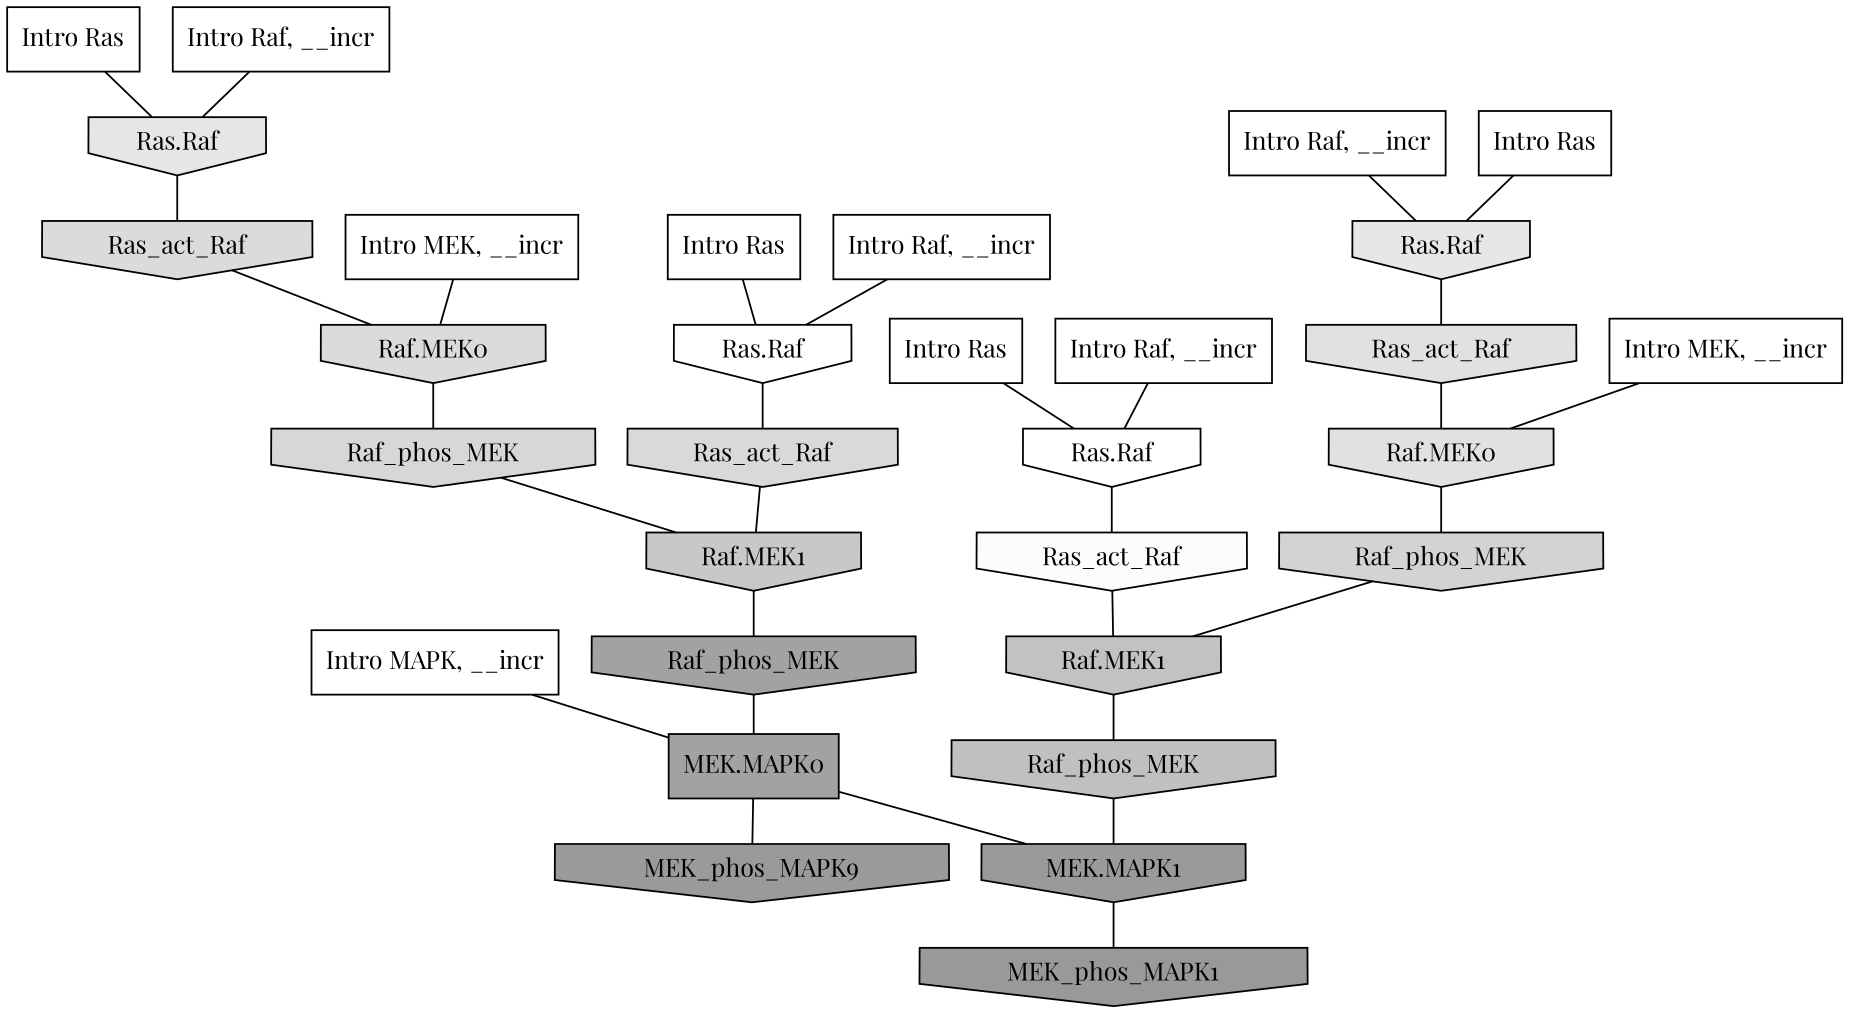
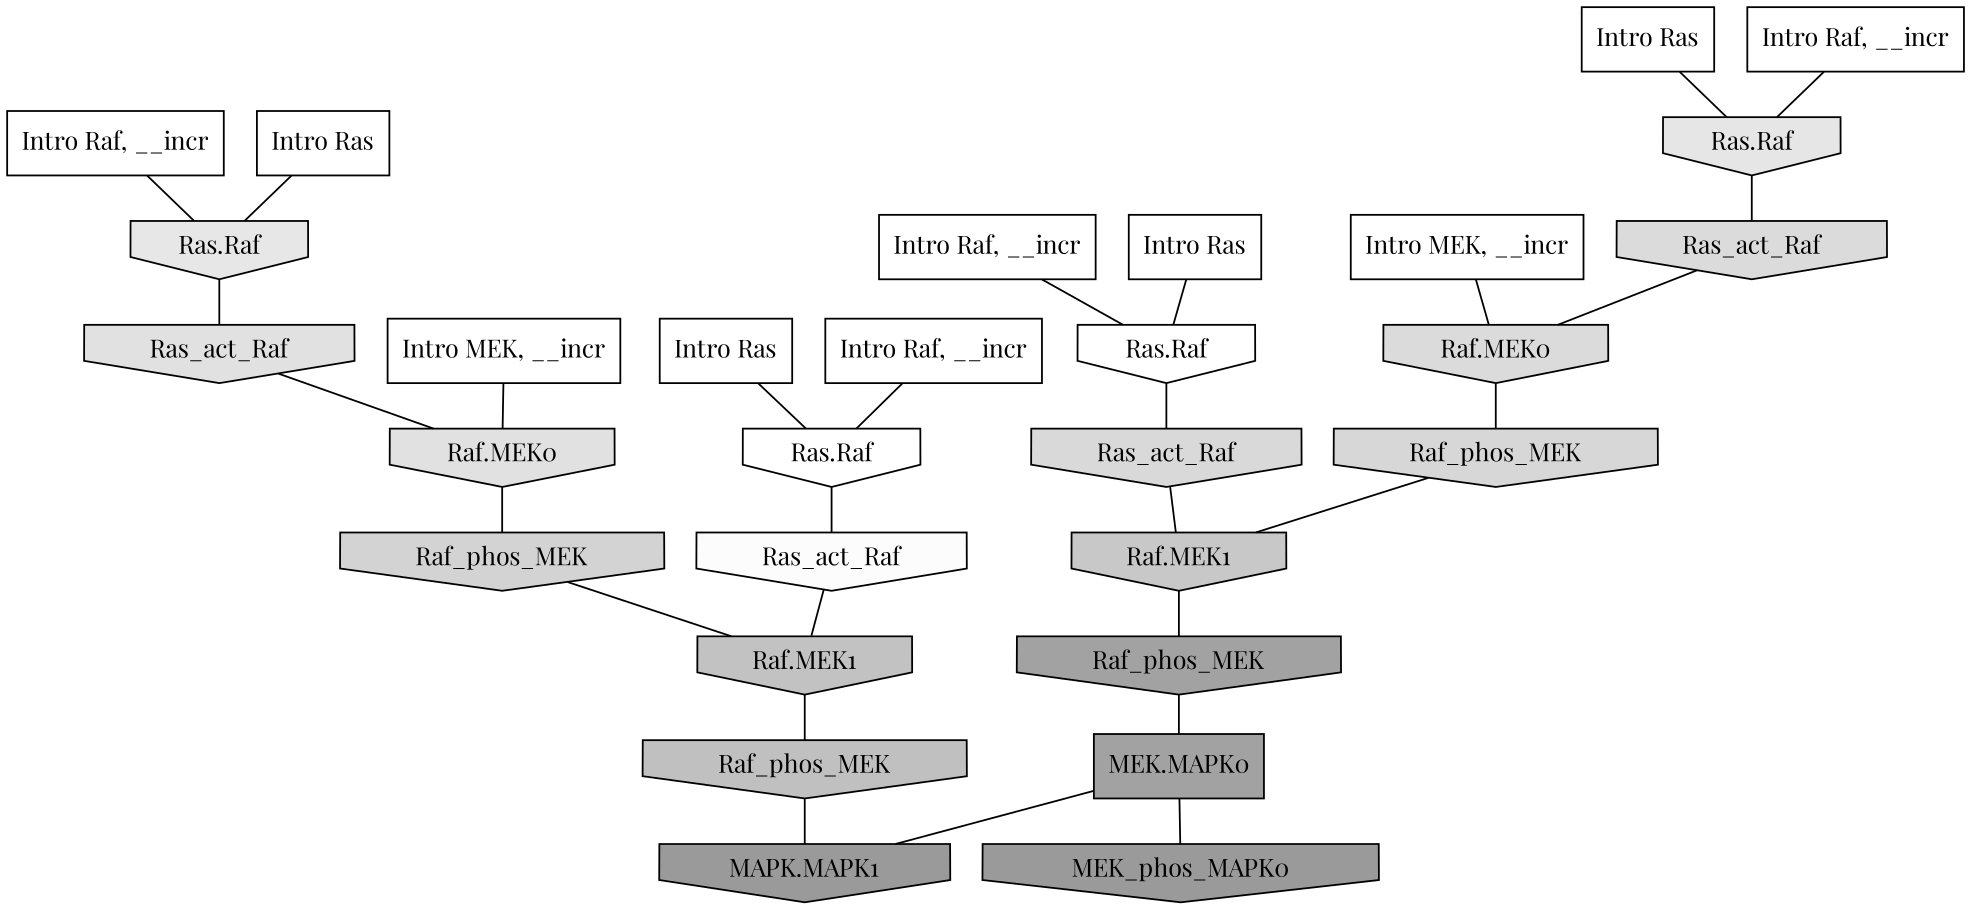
node "Intro MAPK, __incr": removed
node "MEK_phos_MAPK9": label "MEK_phos_MAPK9" -> "MEK_phos_MAPK0"
node "MEK.MAPK1": label "MEK.MAPK1" -> "MAPK.MAPK1"
node "MEK_phos_MAPK1": removed
